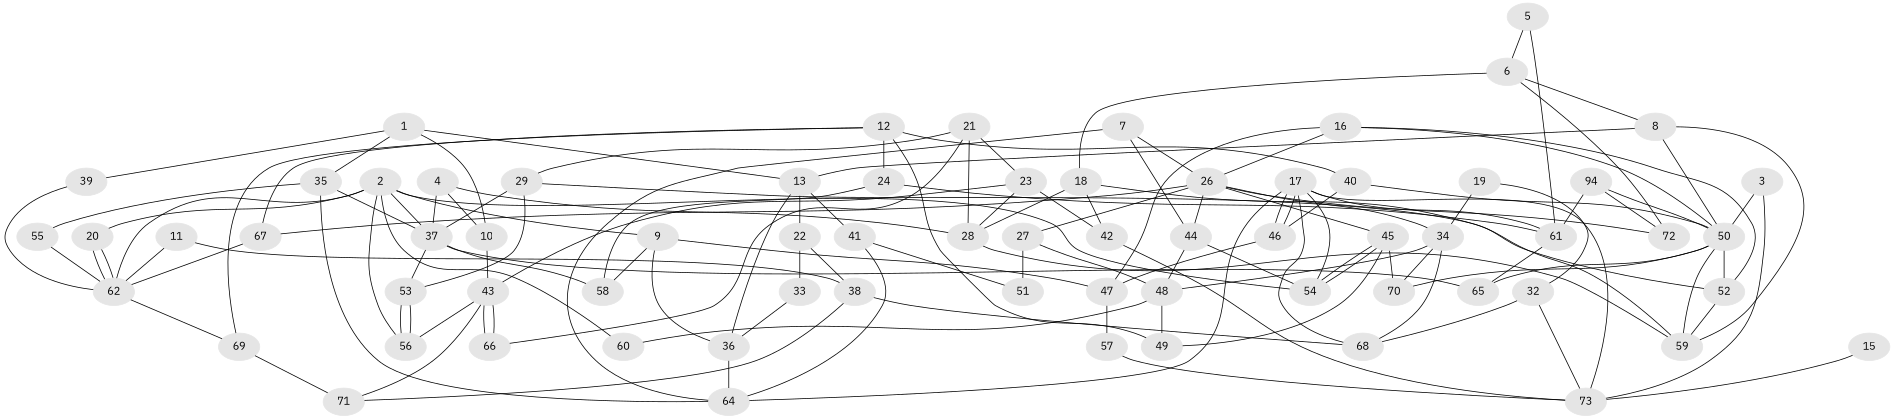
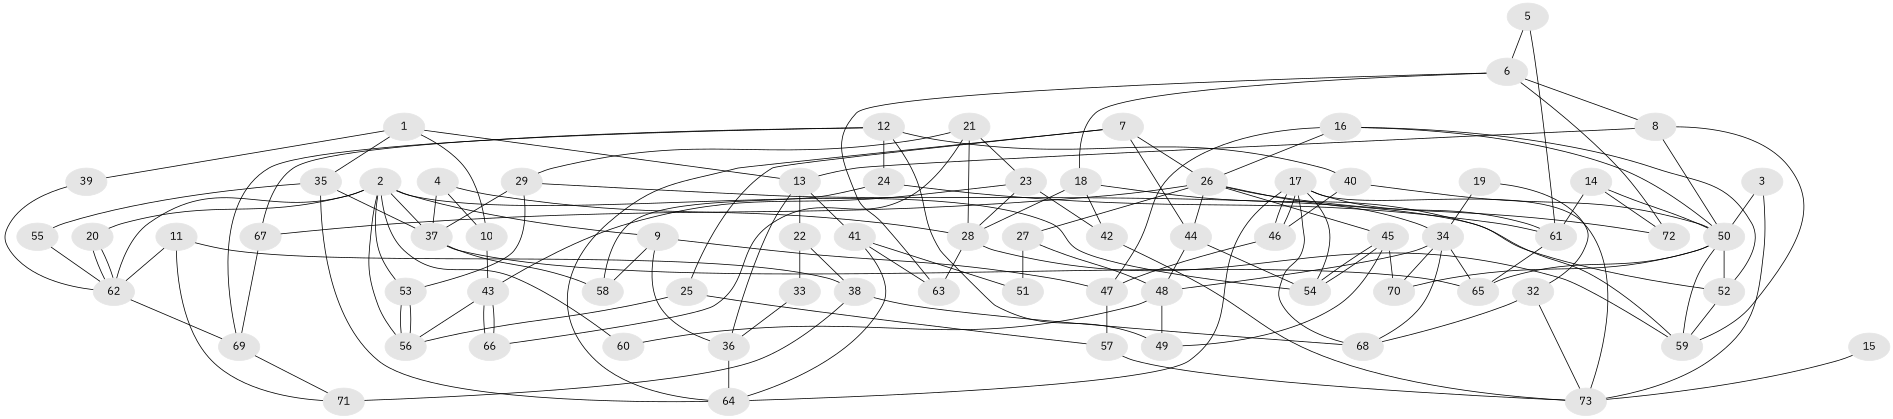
node "94": label "94" -> "14"
edge "67" -- "62": now "67" -- "69"
edge "34" -- "65": added
edge "37" -- "53": now "2" -- "53"
node "25": added
node "63": added
edge "43" -- "71": now "11" -- "71"
